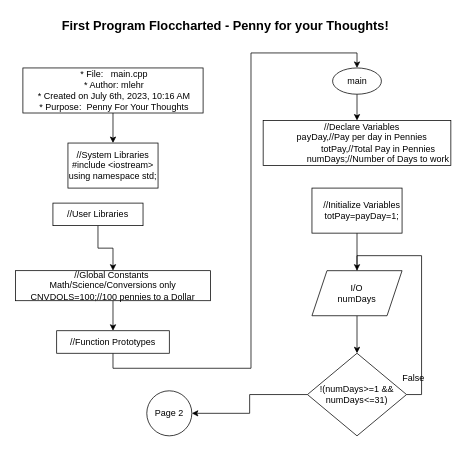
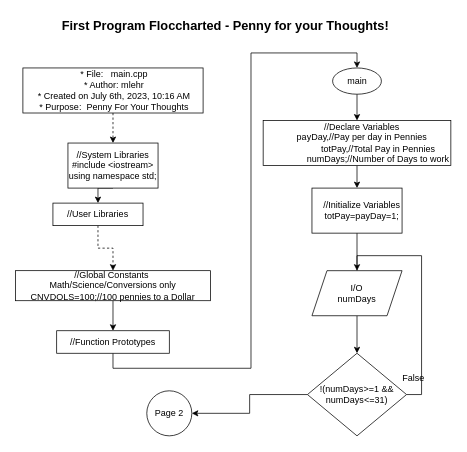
edge "* File: main.cpp * Author: mlehr * Created on July 6th, 2023, 10:16 AM * Purpose: Penny For Your Thoughts" -> "//System Libraries #include <iostream> using namespace std;": style solid -> dashed
edge "//Declare Variables payDay,//Pay per day in Pennies totPay,//Total Pay in Pennies numDays;//Number of Days to work" -> "//Initialize Variables totPay=payDay=1;": added
edge "//System Libraries #include <iostream> using namespace std;" -> "//User Libraries": added
edge "//User Libraries" -> "//Global Constants Math/Science/Conversions only CNVDOLS=100;//100 pennies to a Dollar": style solid -> dashed
